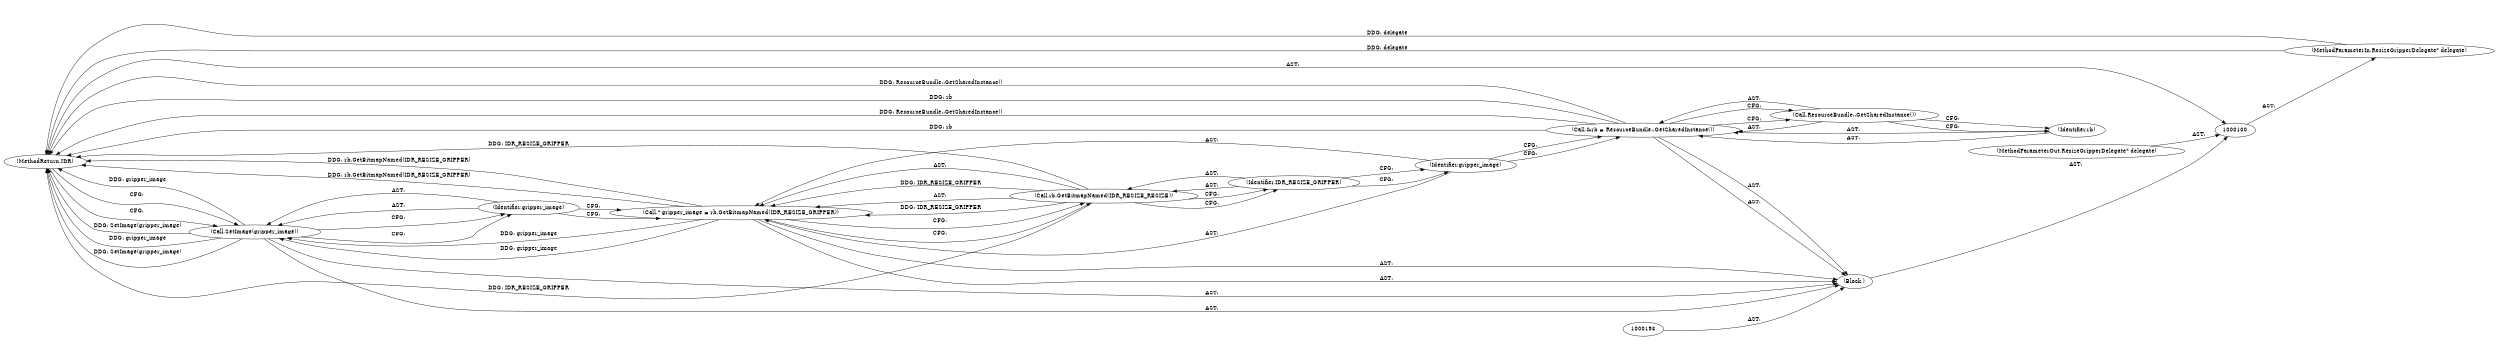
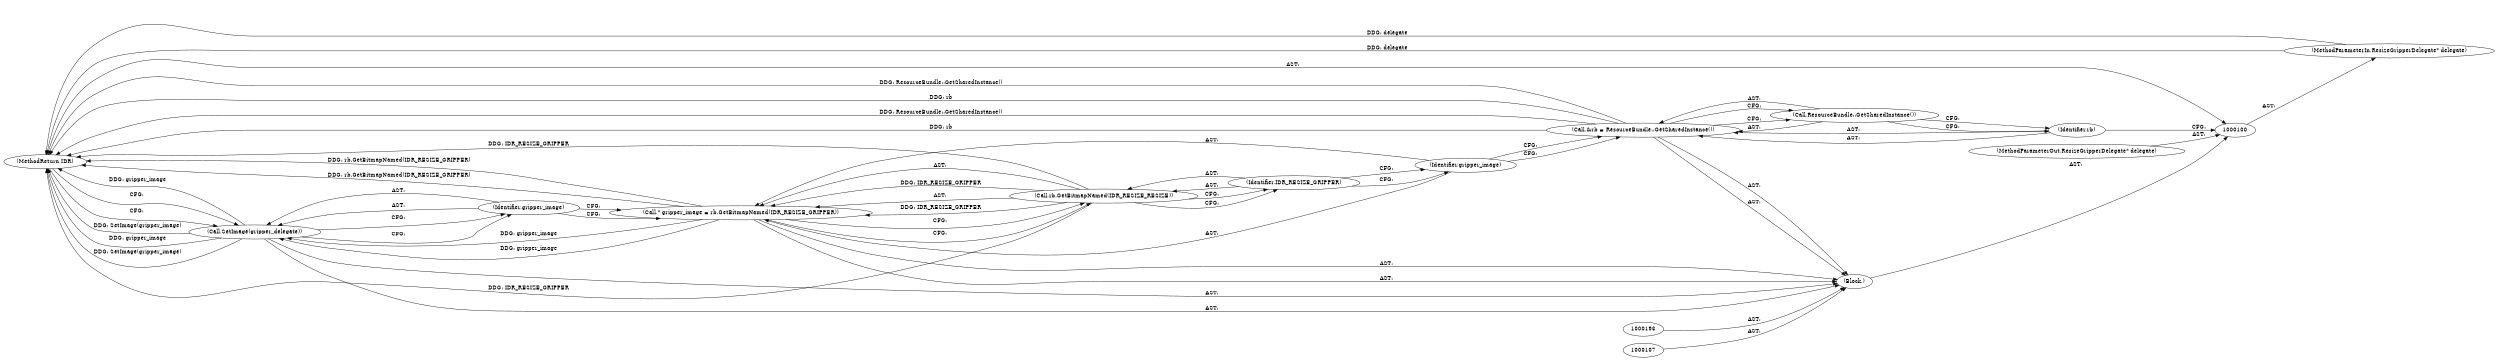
edge "(Identifier,rb)" -> "1000100": added, label "CFG:"
node "(Call,SetImage(gripper_image))": label "(Call,SetImage(gripper_image))" -> "(Call,SetImage(gripper_delegate))"
node "1000107": added
